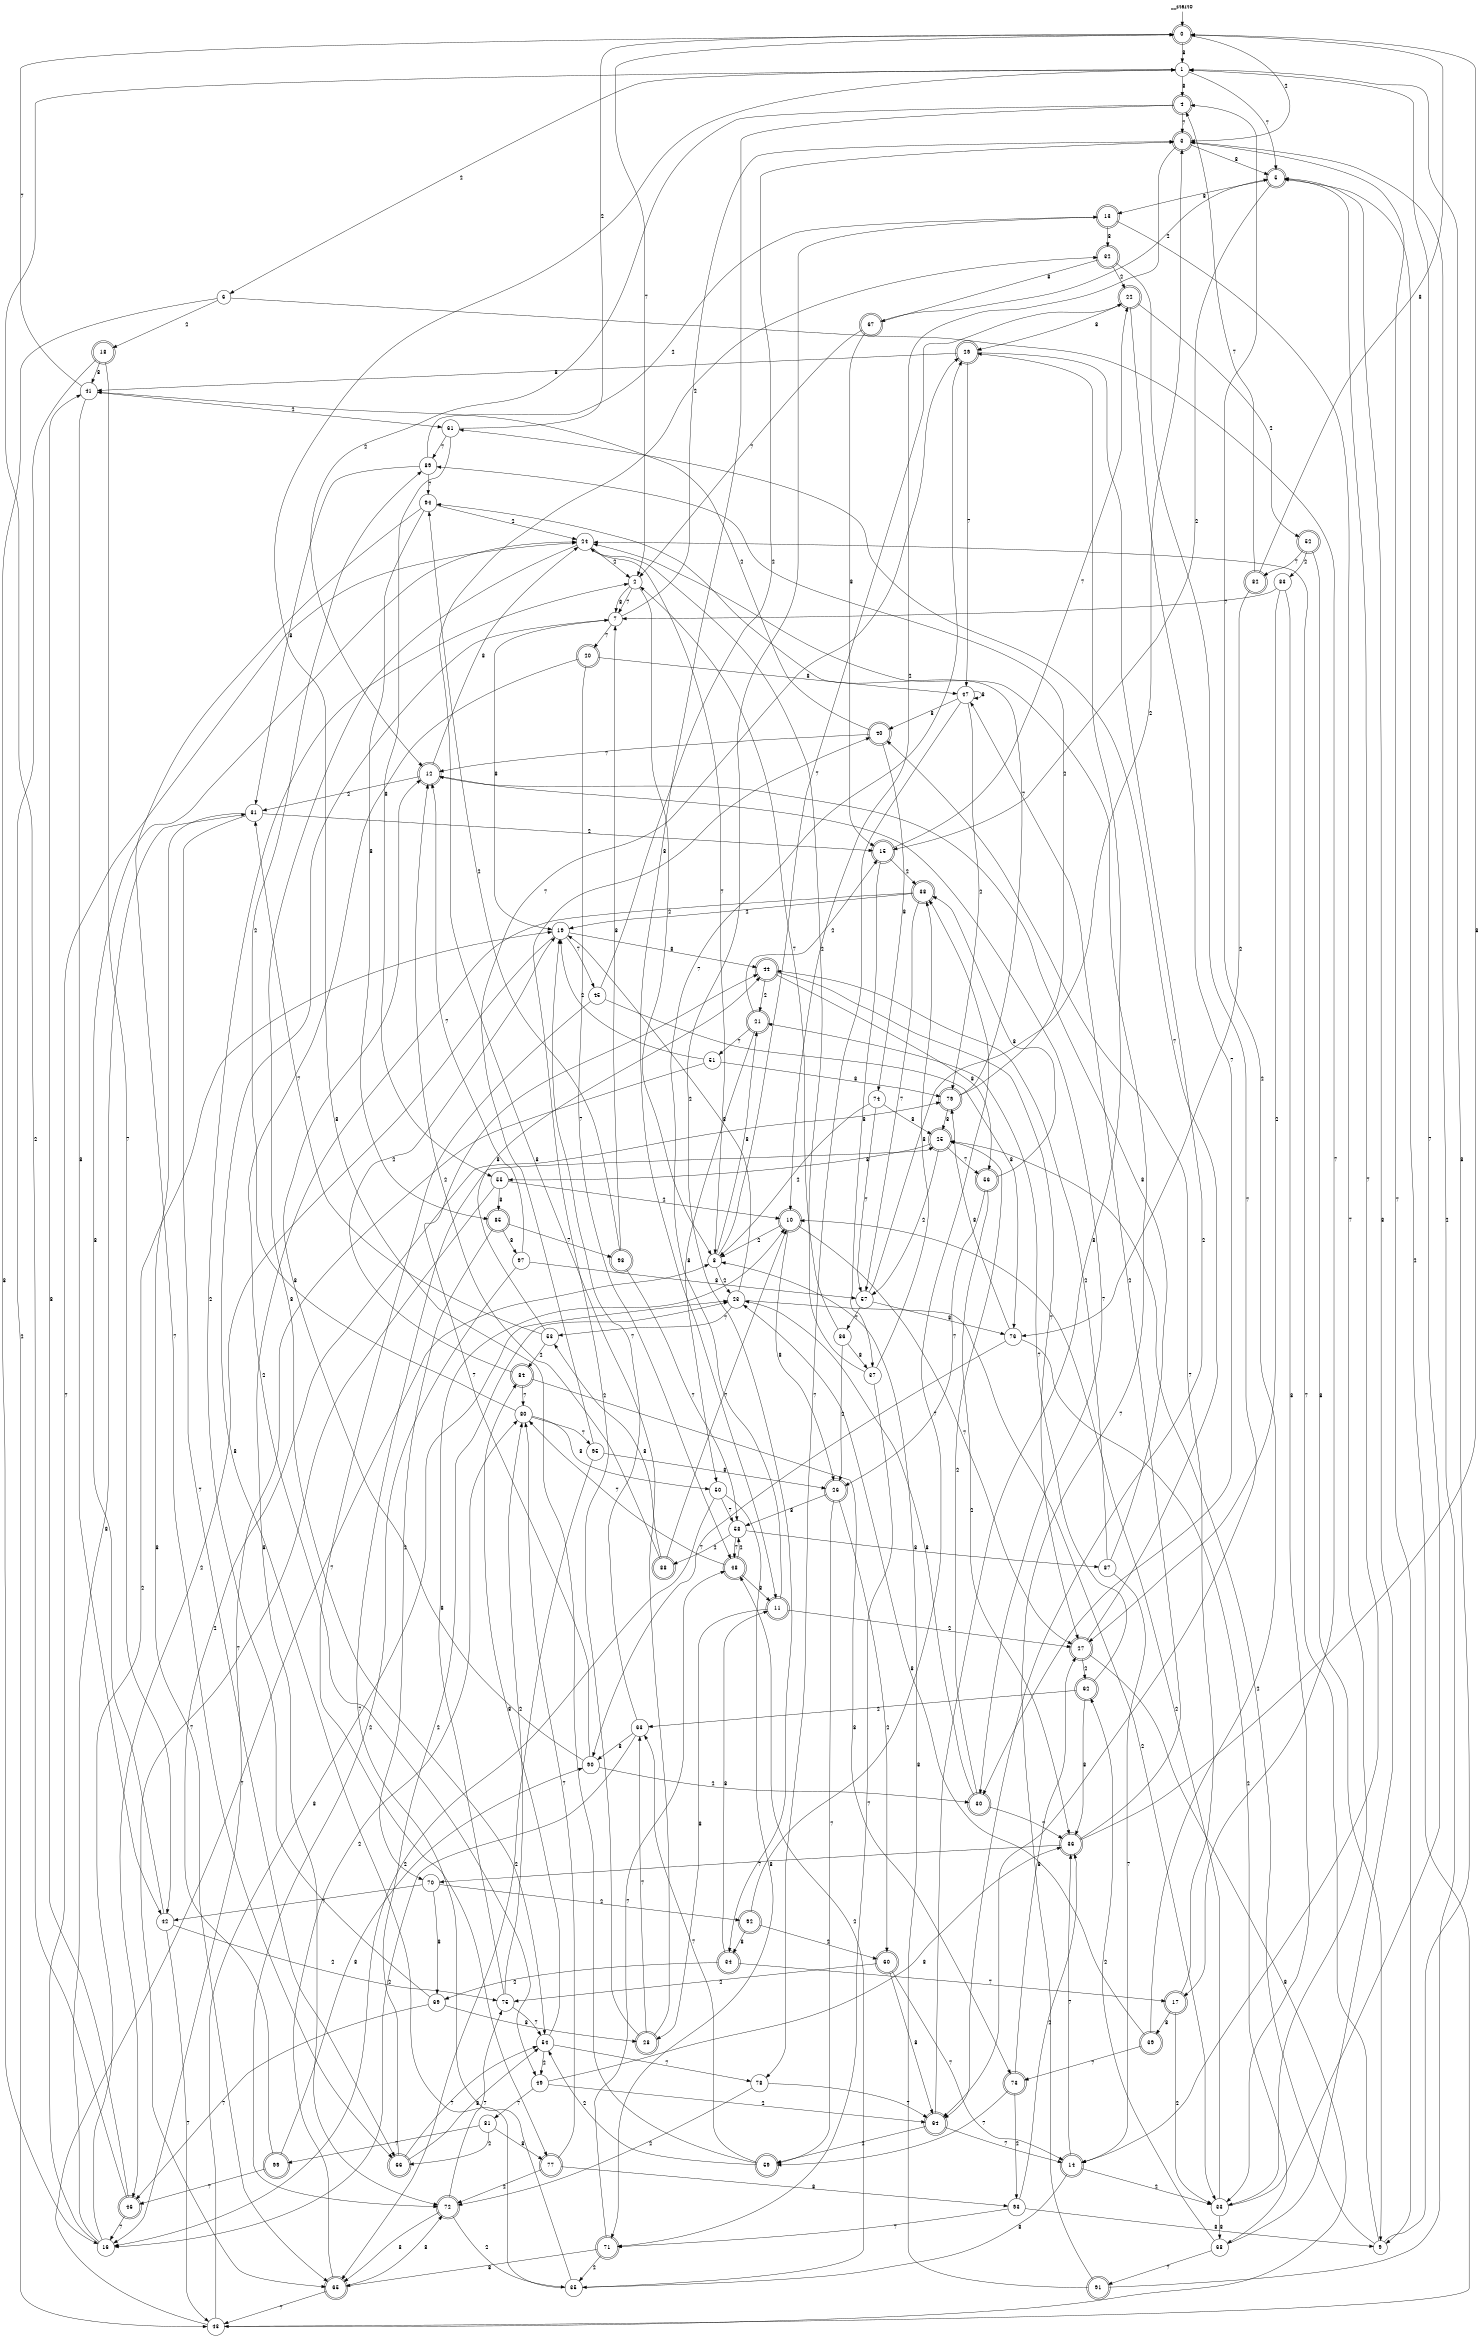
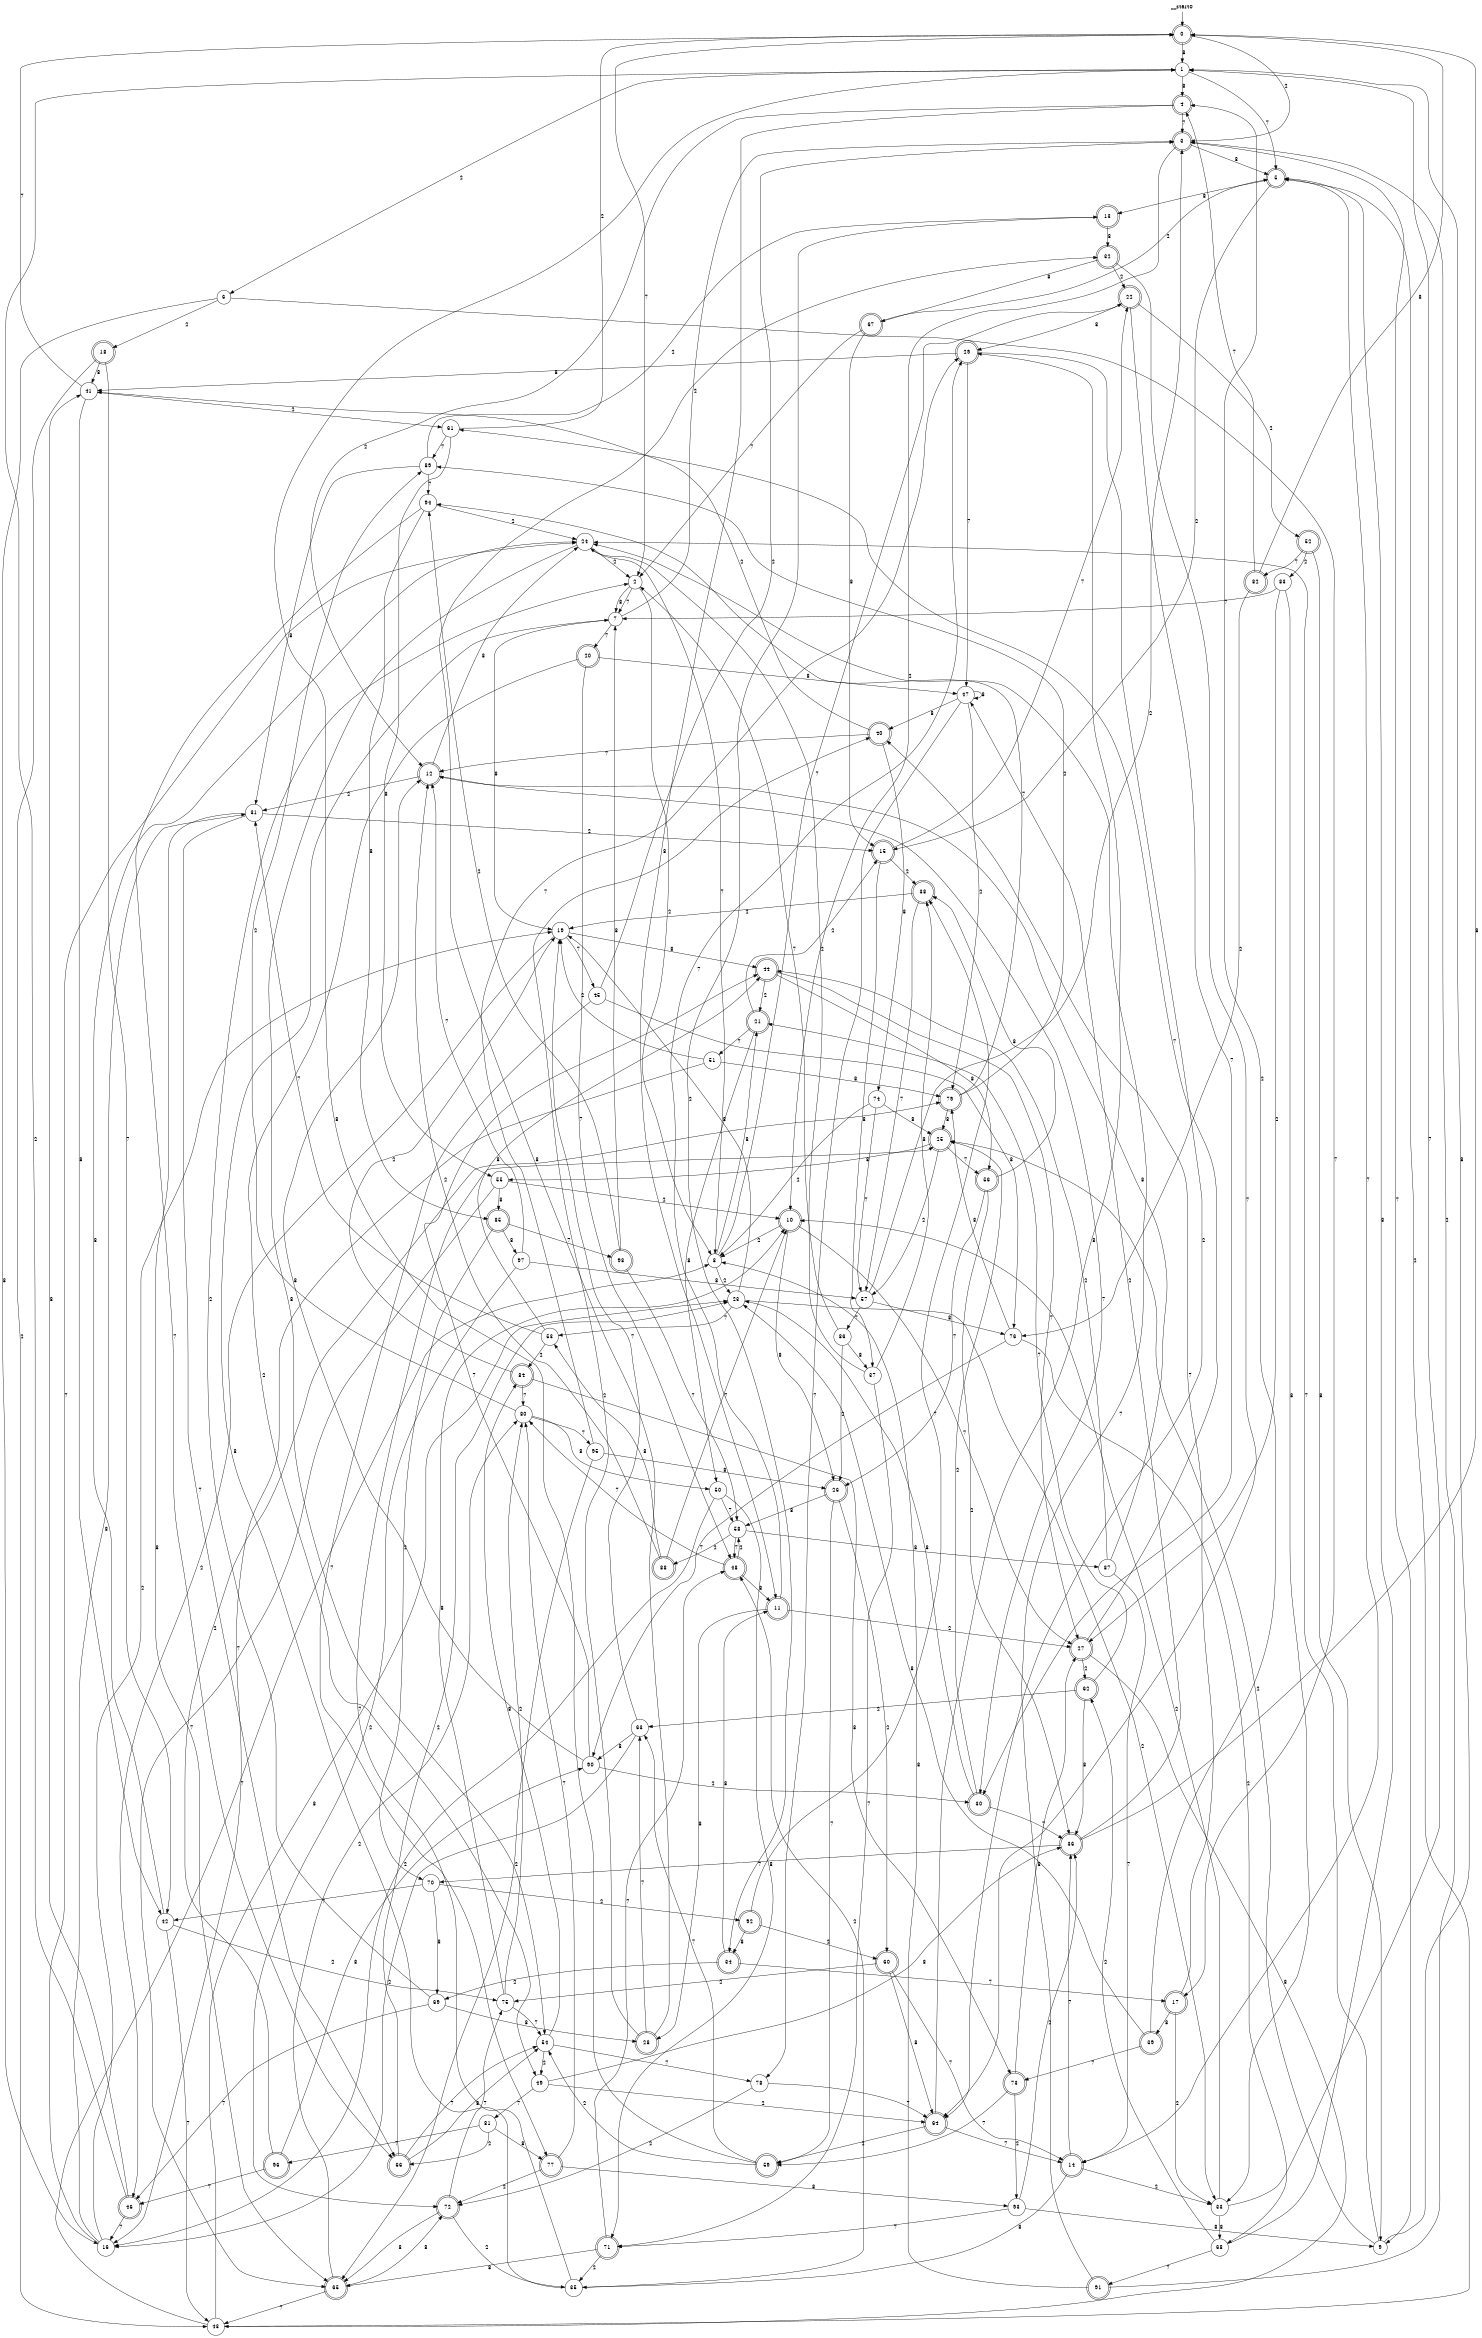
edge "13" -> "33": removed, label "7"
edge "38" -> "72": removed, label "8"
node "99": label "99" -> "96"
